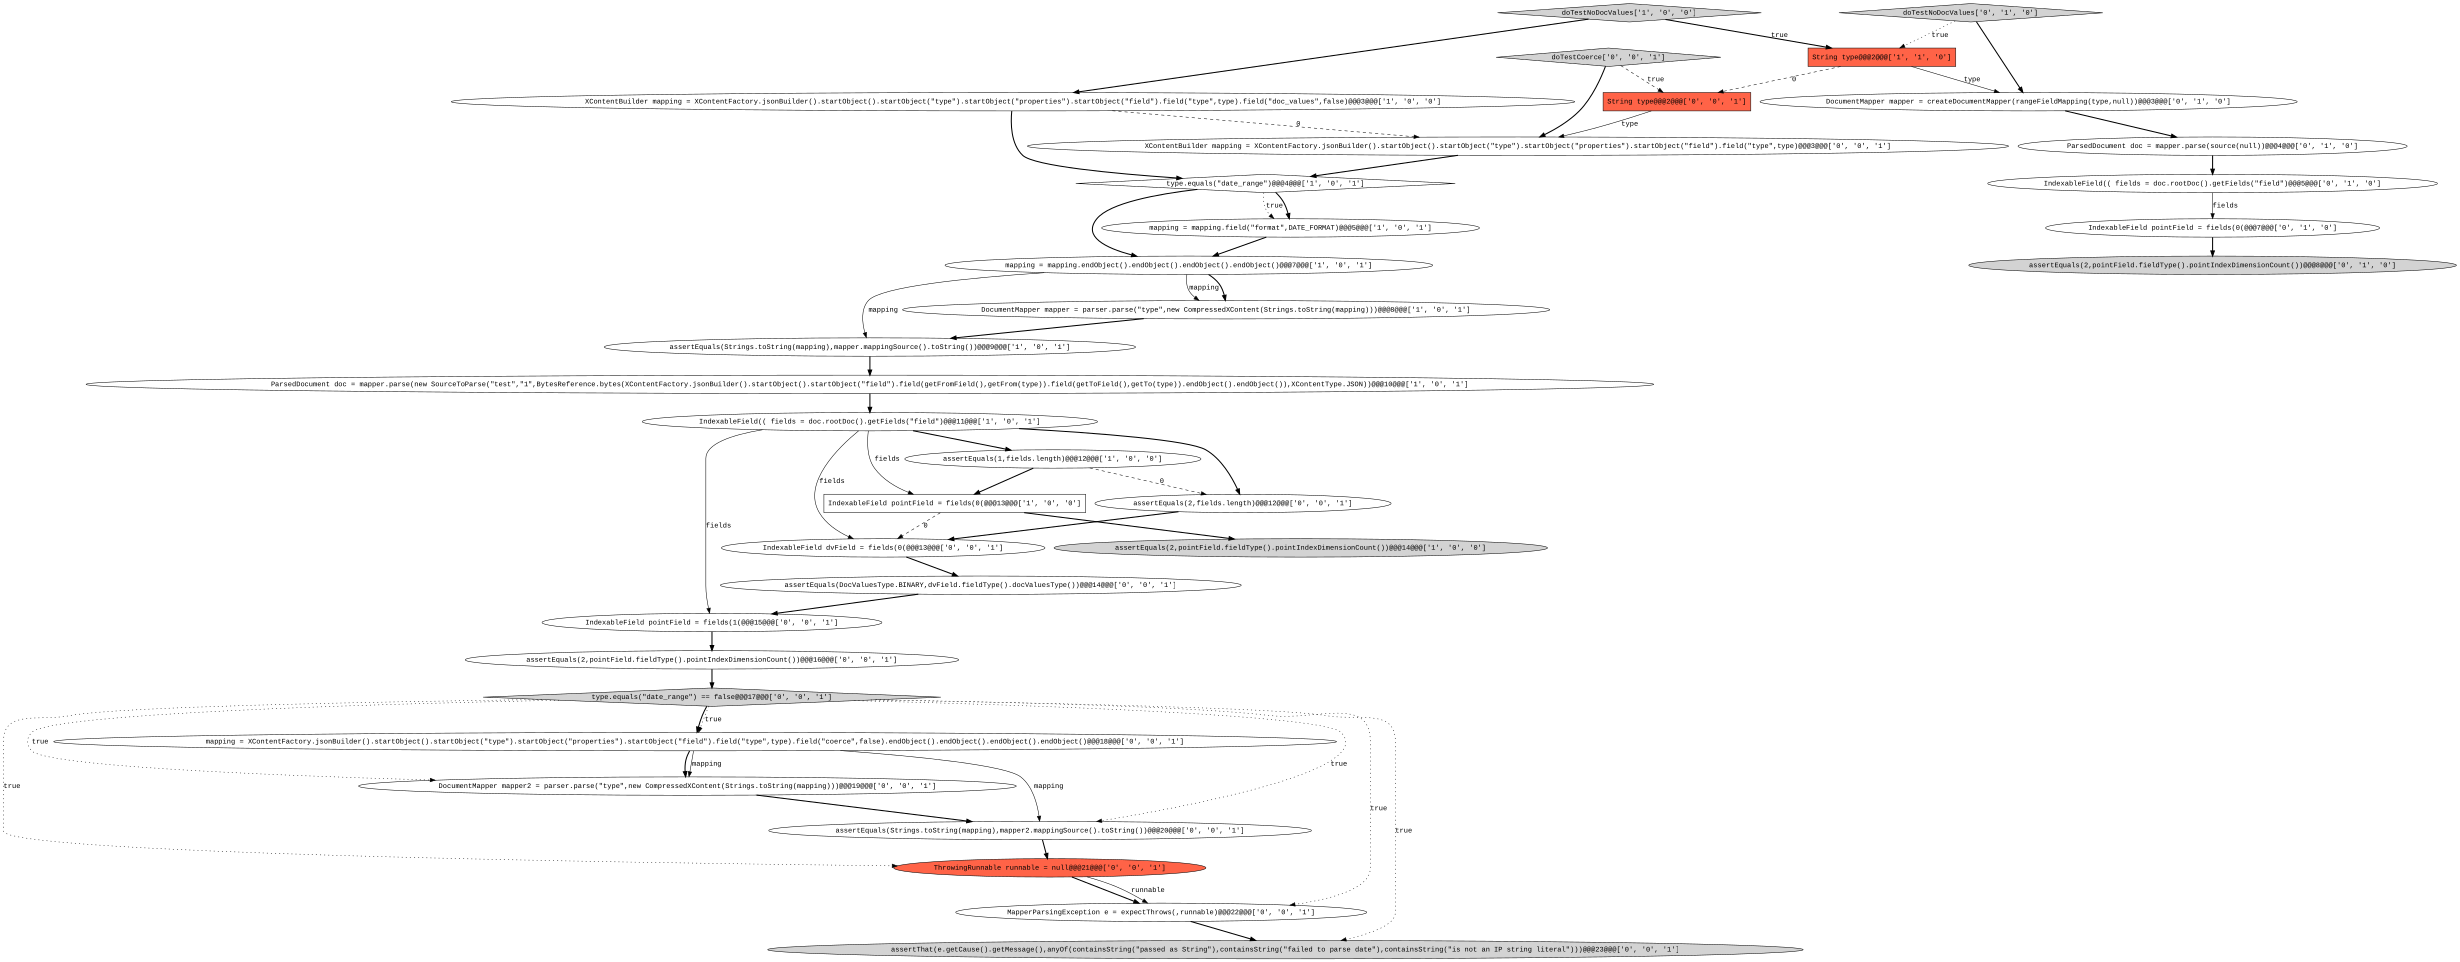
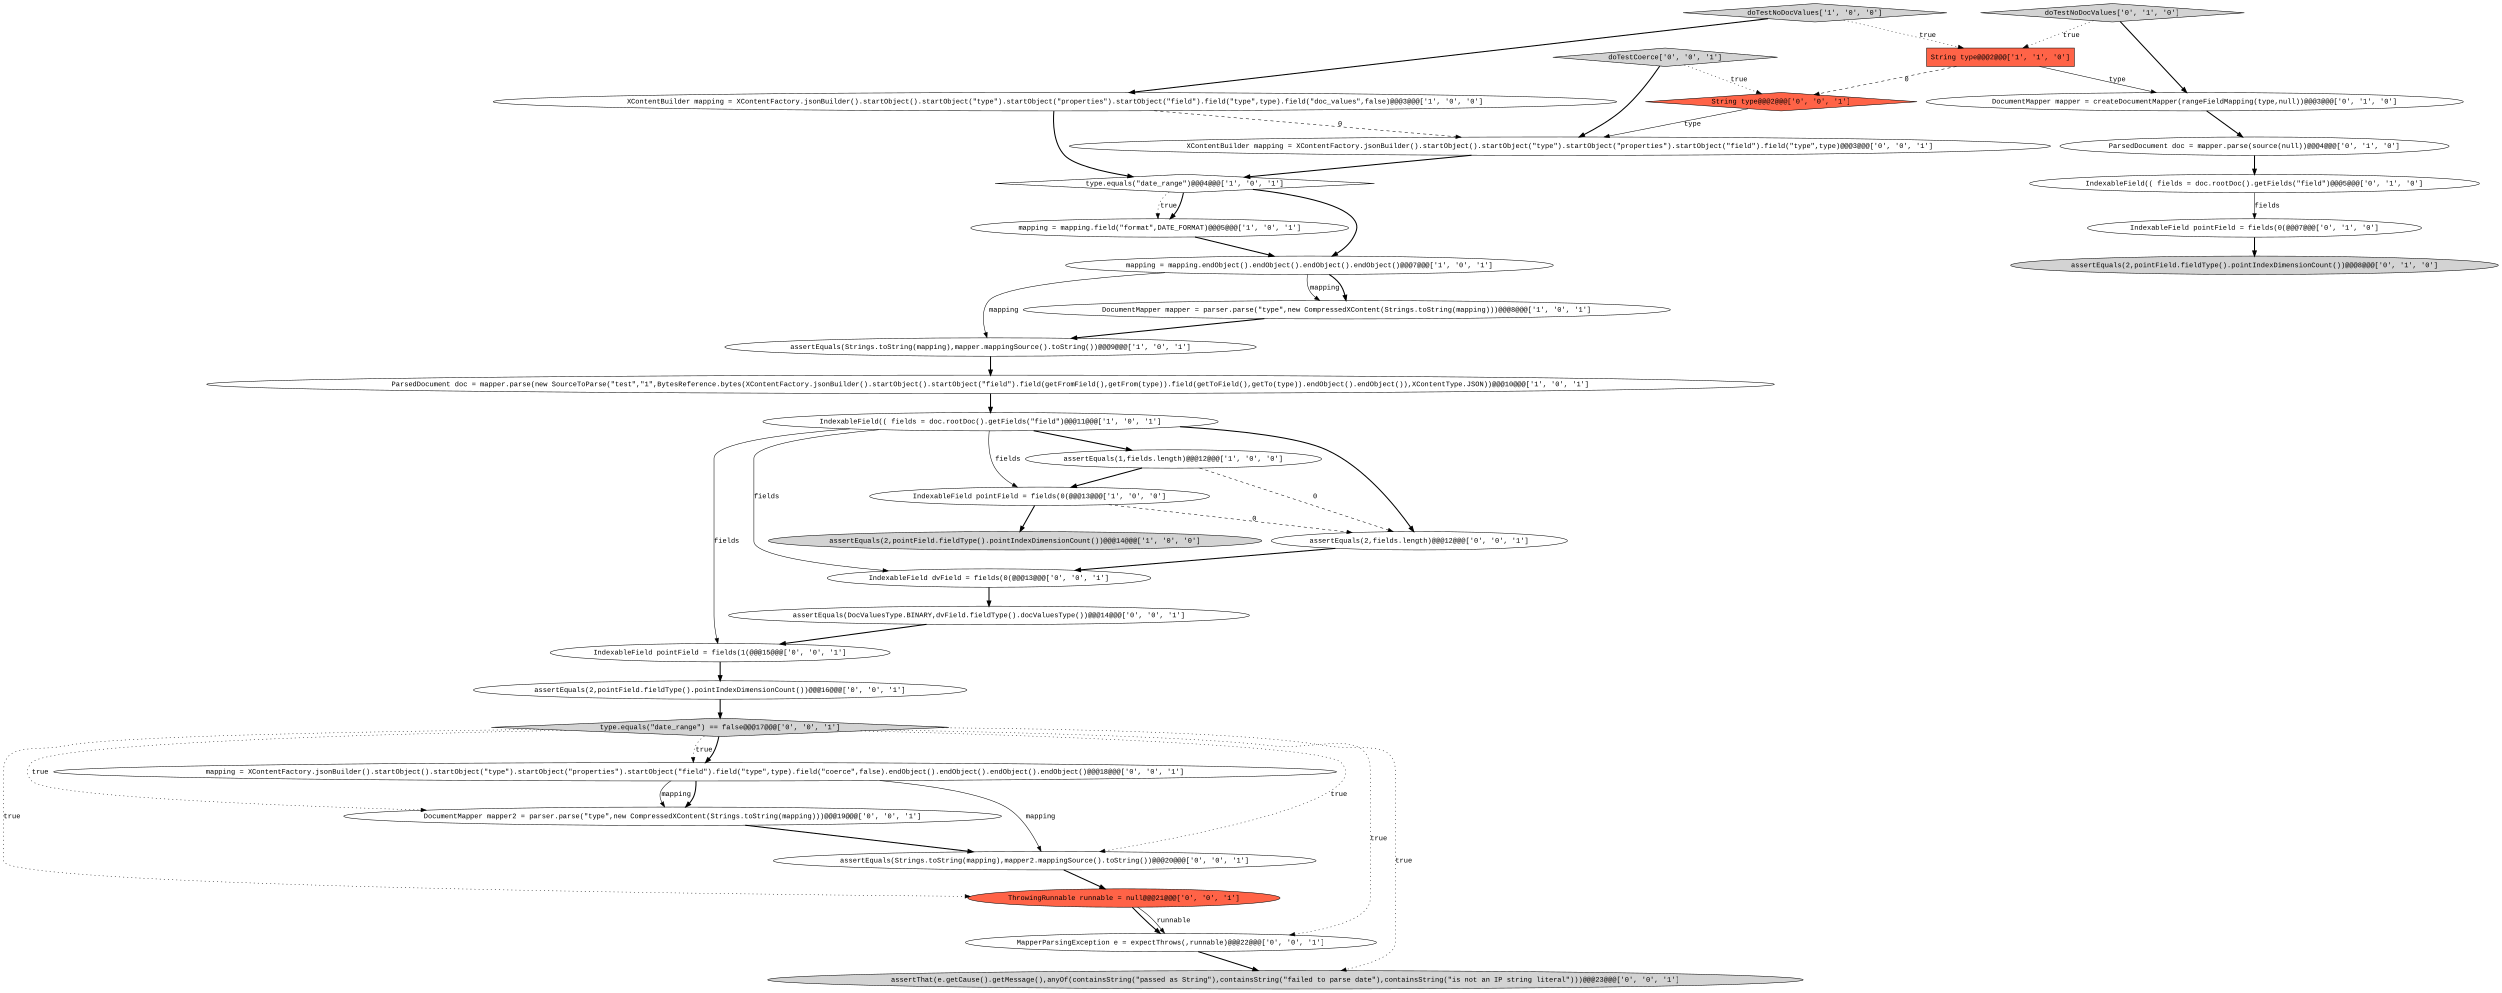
edge "doTestNoDocValues['1', '0', '0']" -> "String type@@@2@@@['1', '1', '0']": style bold -> dotted
edge "doTestCoerce['0', '0', '1']" -> "String type@@@2@@@['0', '0', '1']": style dashed -> dotted
node "String type@@@2@@@['0', '0', '1']": shape box -> diamond
node "IndexableField pointField = fields(0(@@@13@@@['1', '0', '0']": shape box -> ellipse
edge "IndexableField pointField = fields(0(@@@13@@@['1', '0', '0']" -> "IndexableField dvField = fields(0(@@@13@@@['0', '0', '1']": now "IndexableField pointField = fields(0(@@@13@@@['1', '0', '0']" -> "assertEquals(2,fields.length)@@@12@@@['0', '0', '1']"
